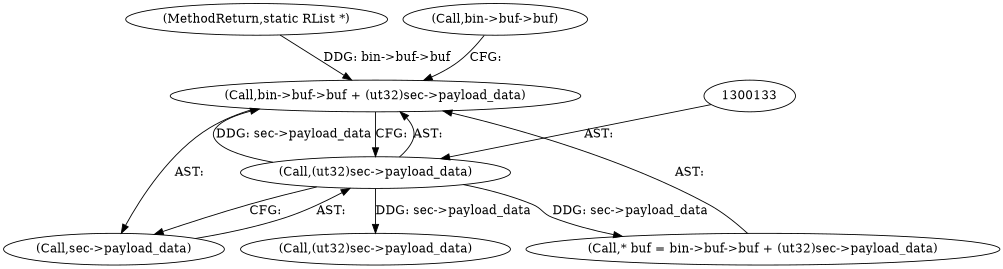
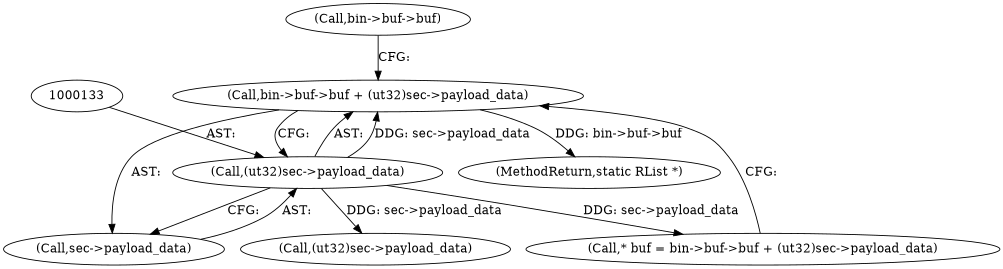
edge "(MethodReturn,static RList *)" -> "(Call,bin->buf->buf + (ut32)sec->payload_data)": reversed
node "1300133": label "1300133" -> "1000133"
edge "(Call,* buf = bin->buf->buf + (ut32)sec->payload_data)" -> "(Call,bin->buf->buf + (ut32)sec->payload_data)": label "AST: " -> "CFG: "
